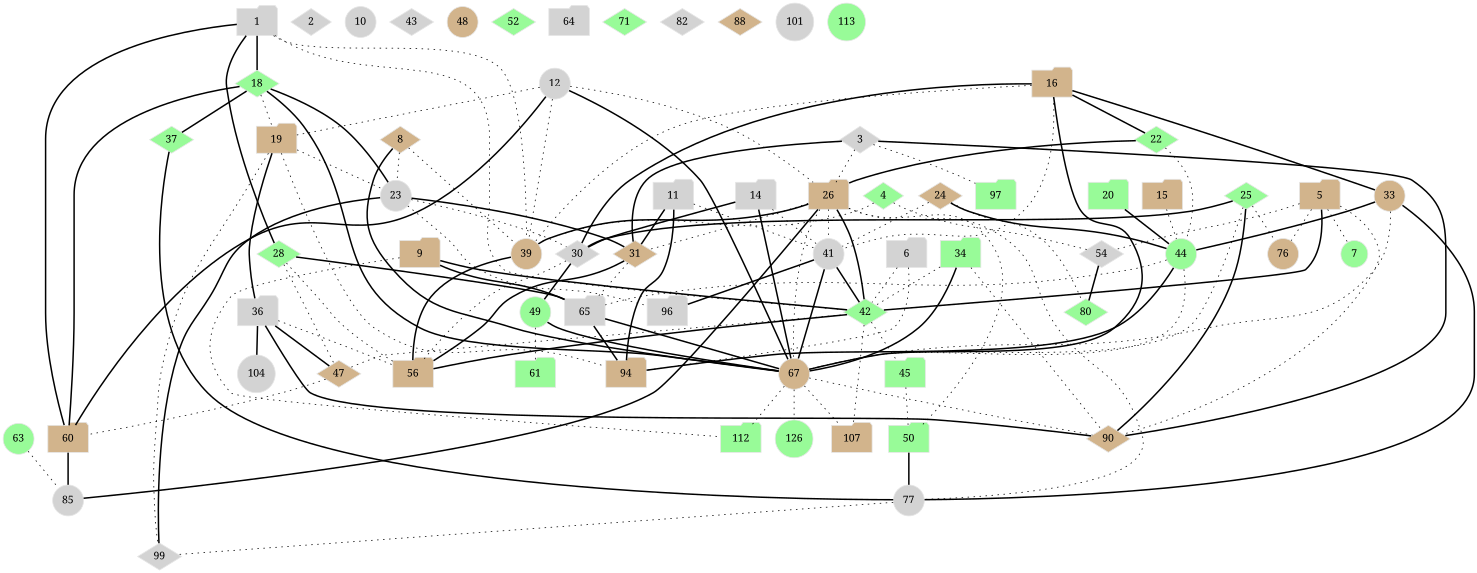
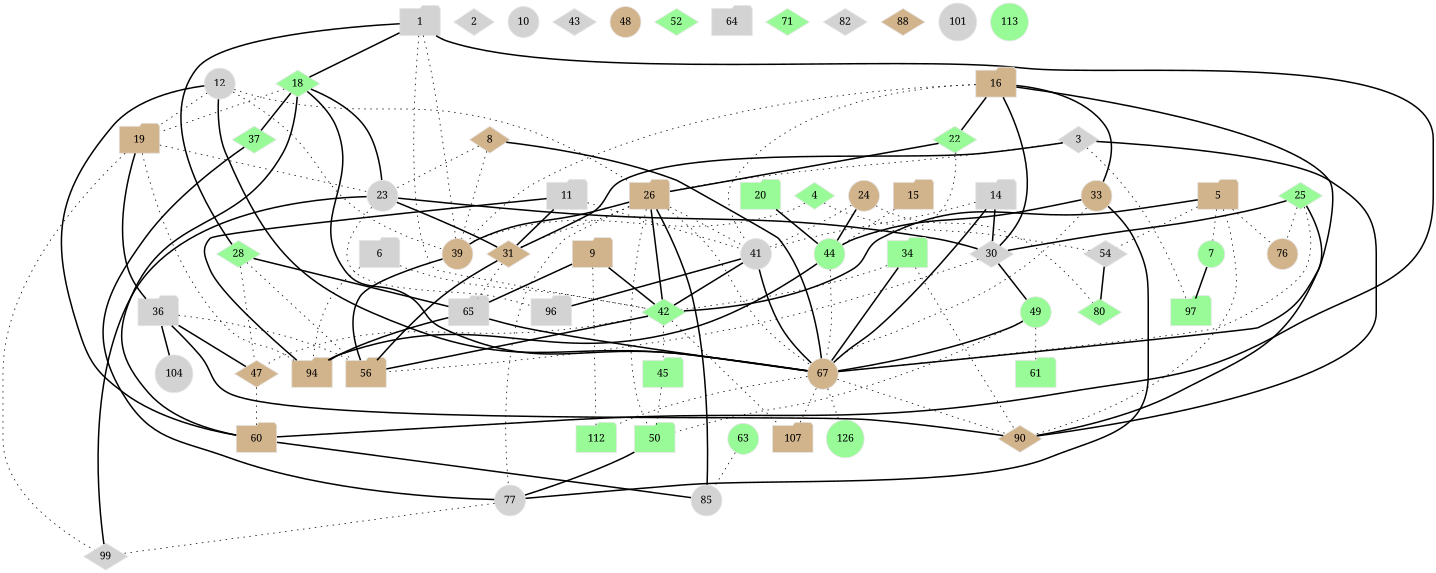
node "24": shape diamond -> circle
edge "23" -- "30": style dotted -> bold
edge "7" -- "97": added
edge "44" -- "65": removed
edge "49" -- "50": added
